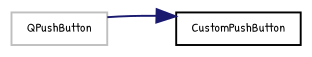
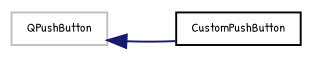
edge "QPushButton" -> "CustomPushButton": reversed
